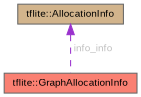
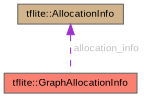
edge "tflite::GraphAllocationInfo" -> "tflite::AllocationInfo": label " info_info" -> " allocation_info"
